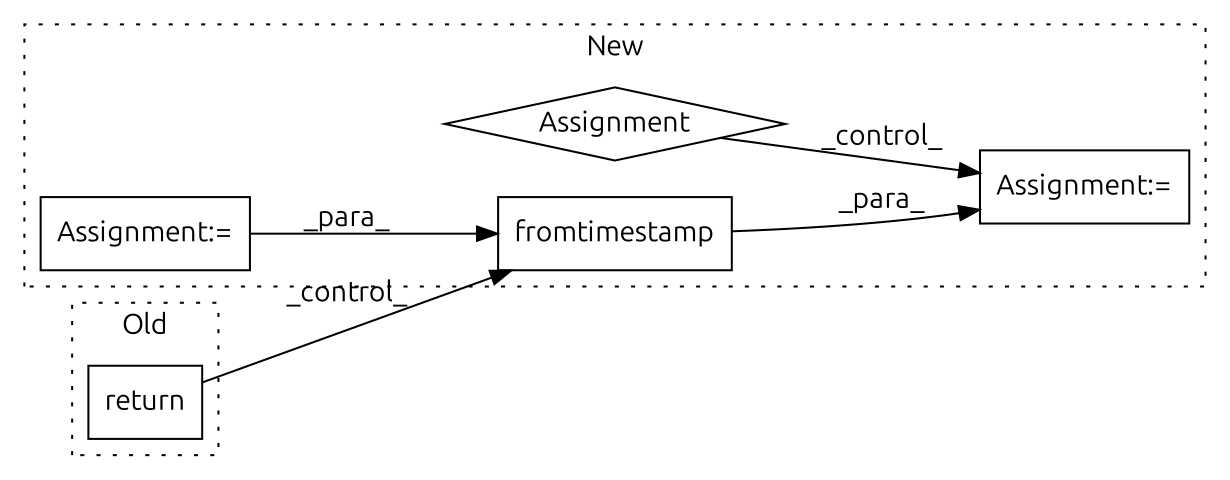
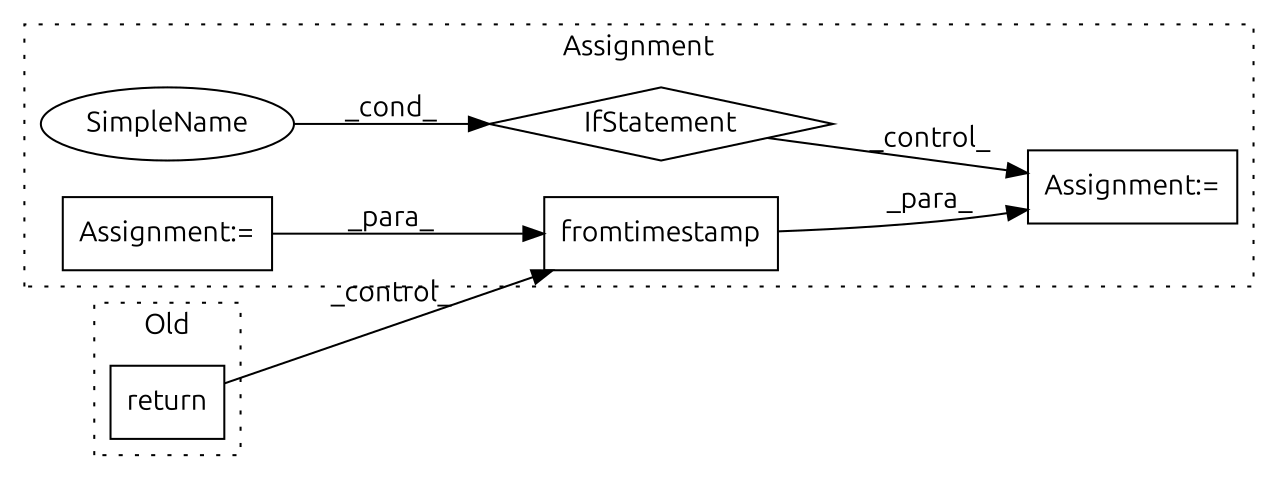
cluster "New": label "New" -> "Assignment"
node "SimpleName": added
node "Assignment": label "Assignment" -> "IfStatement"
